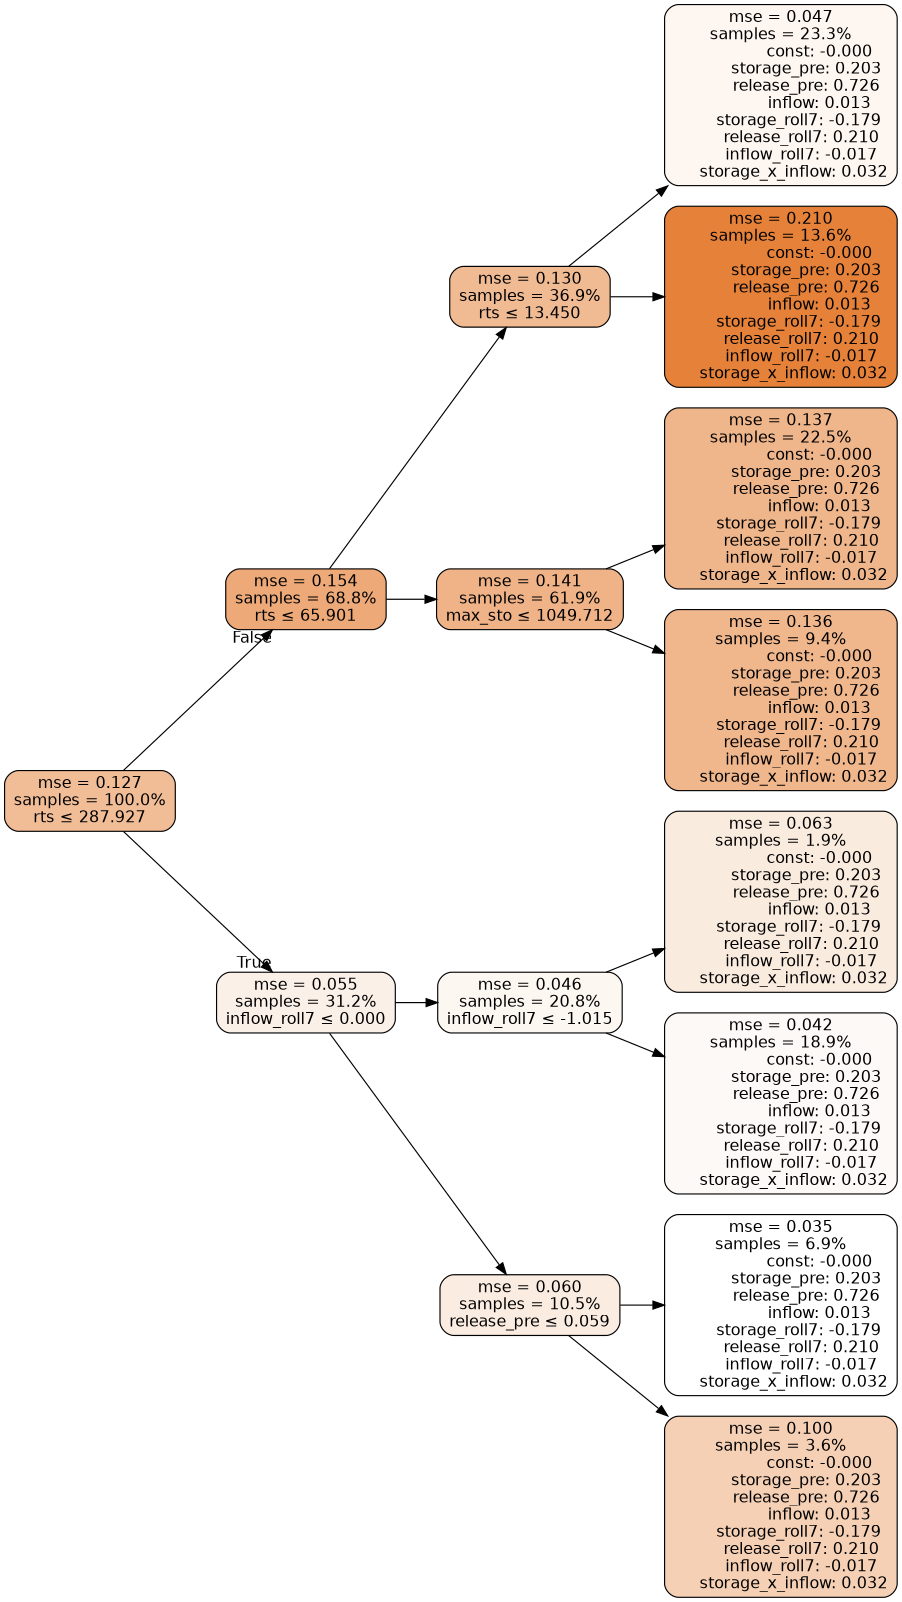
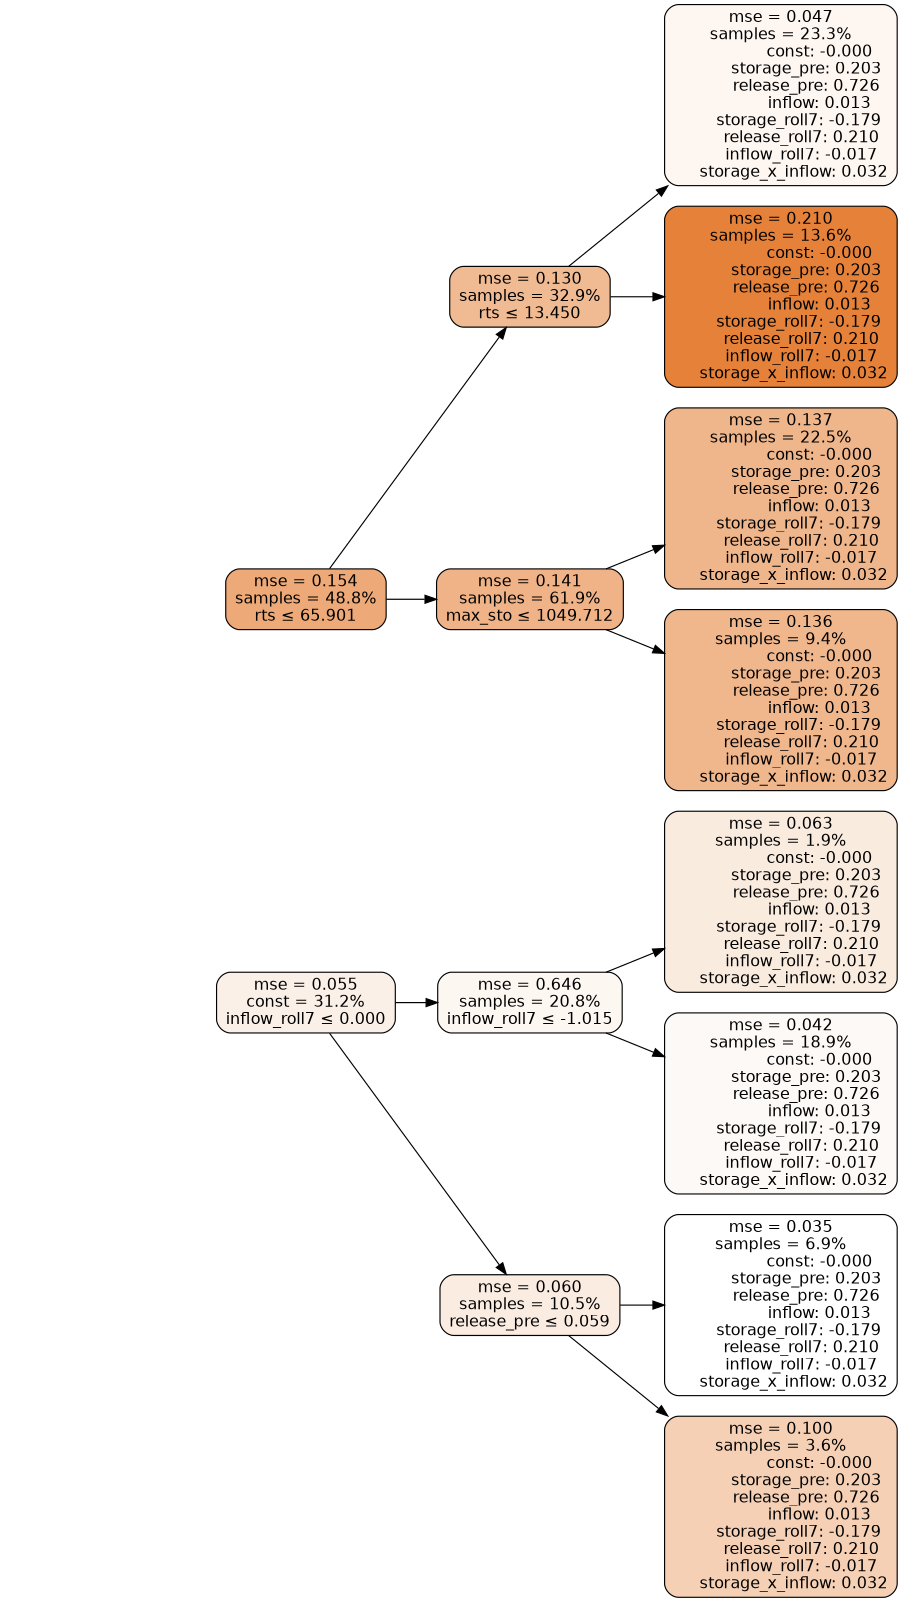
node "mse = 0.130 samples = 36.9% rts ≤ 13.450": label "mse = 0.130 samples = 36.9% rts ≤ 13.450" -> "mse = 0.130 samples = 32.9% rts ≤ 13.450"
node "mse = 0.154 samples = 68.8% rts ≤ 65.901": label "mse = 0.154 samples = 68.8% rts ≤ 65.901" -> "mse = 0.154 samples = 48.8% rts ≤ 65.901"
node "mse = 0.127 samples = 100.0% rts ≤ 287.927": removed
node "mse = 0.055 samples = 31.2% inflow_roll7 ≤ 0.000": label "mse = 0.055 samples = 31.2% inflow_roll7 ≤ 0.000" -> "mse = 0.055 const = 31.2% inflow_roll7 ≤ 0.000"
node "mse = 0.046 samples = 20.8% inflow_roll7 ≤ -1.015": label "mse = 0.046 samples = 20.8% inflow_roll7 ≤ -1.015" -> "mse = 0.646 samples = 20.8% inflow_roll7 ≤ -1.015"
